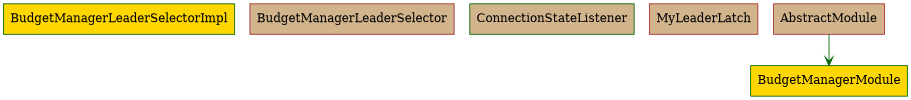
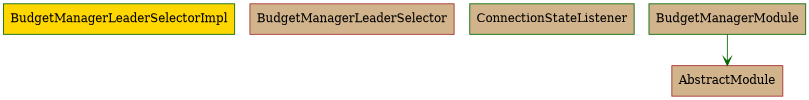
node "MyLeaderLatch": removed
edge "AbstractModule" -> "BudgetManagerModule": reversed
node "BudgetManagerModule": fillcolor gold -> tan
